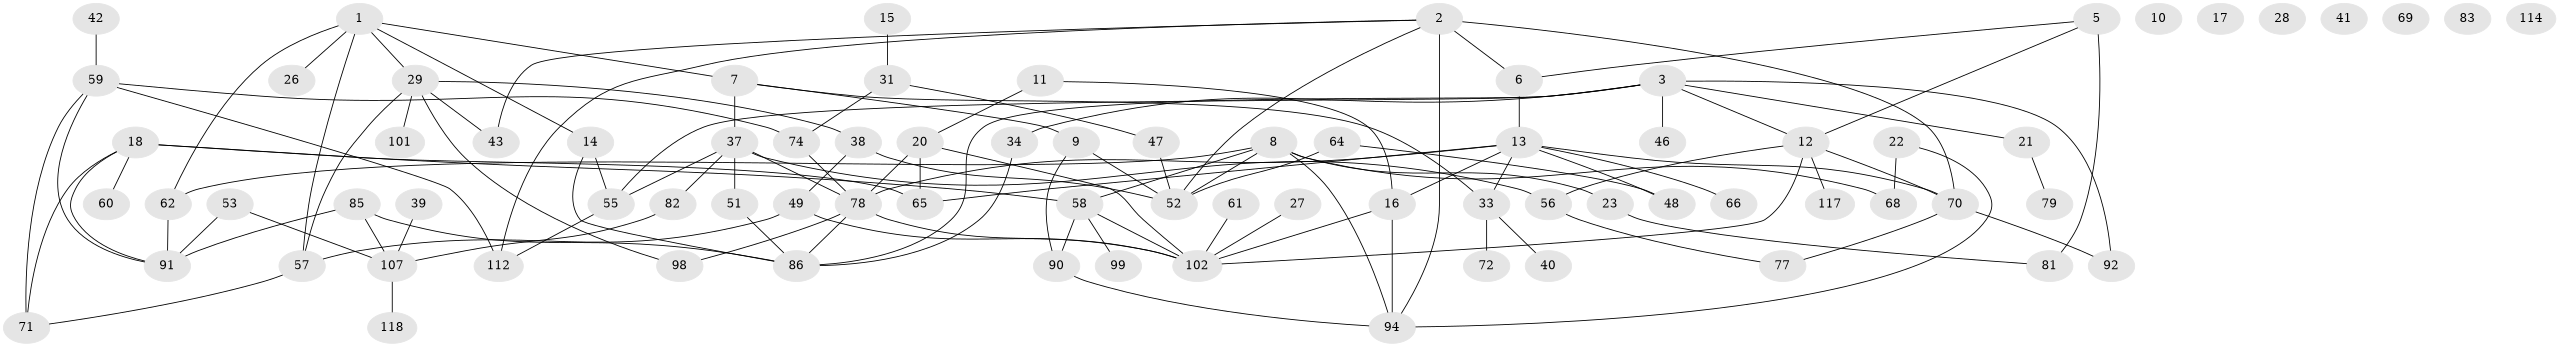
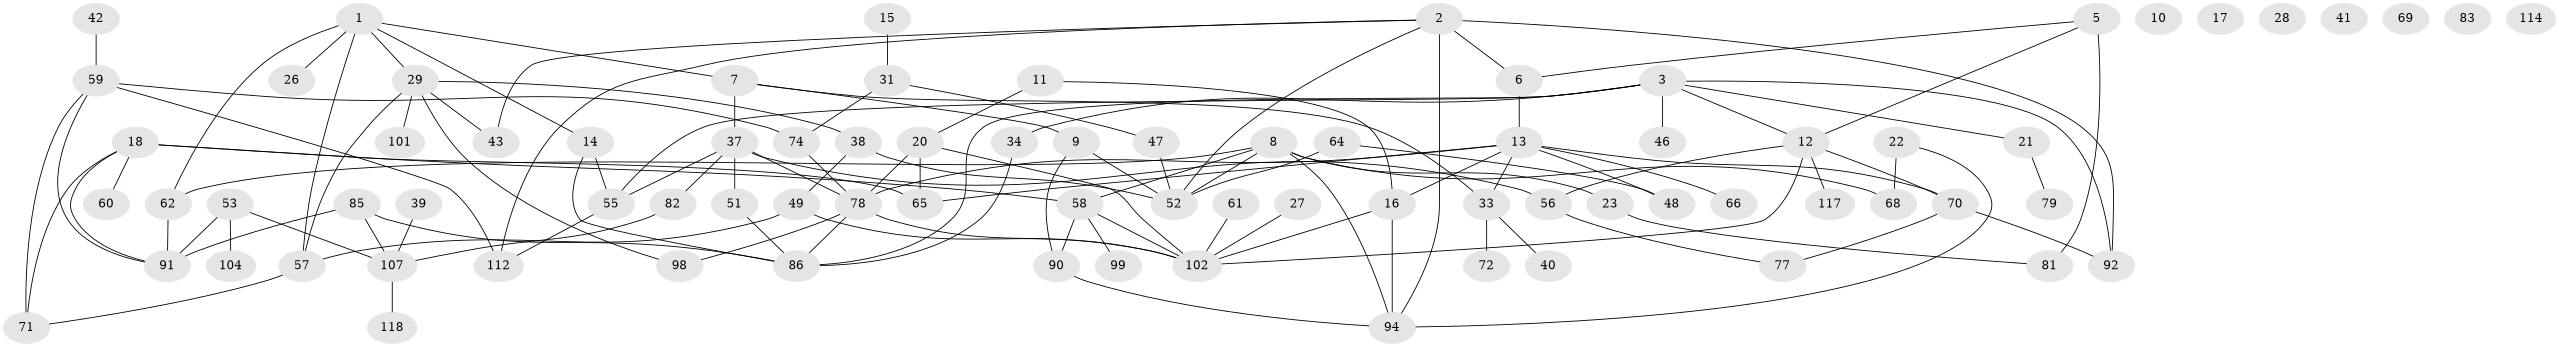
edge "2" -- "70": now "2" -- "92"
node "104": added
